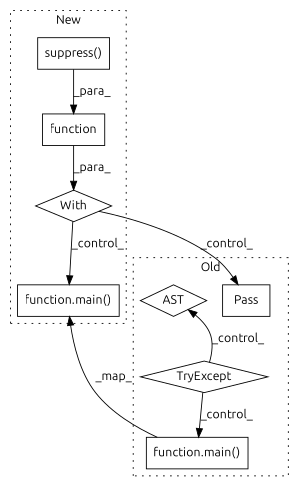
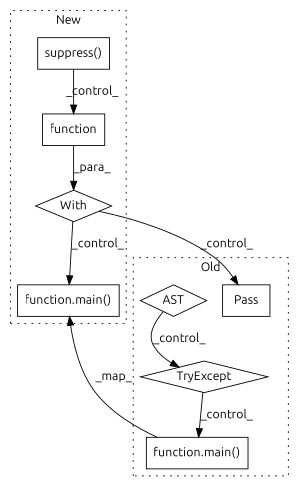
edge "suppress()" -> "function": label "_para_" -> "_control_"
edge "TryExcept" -> "AST": reversed
